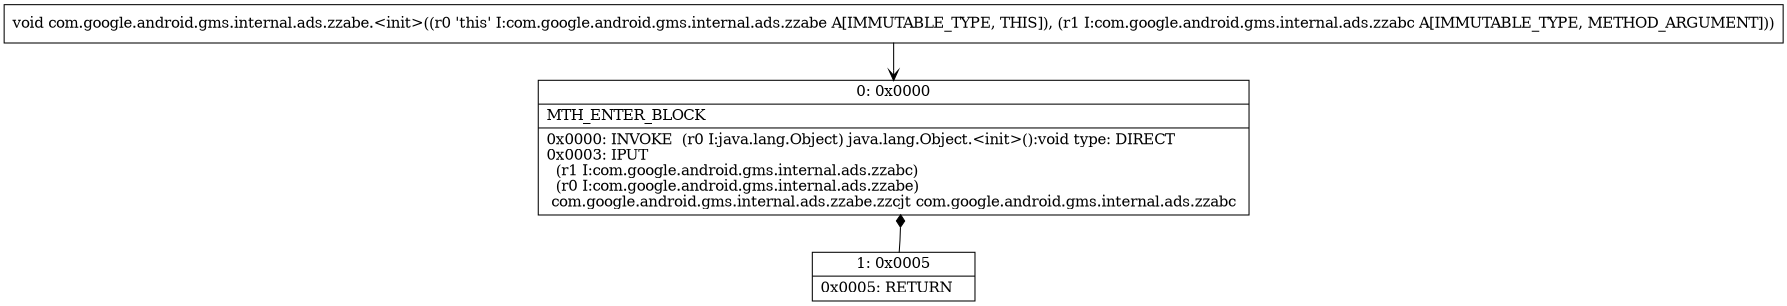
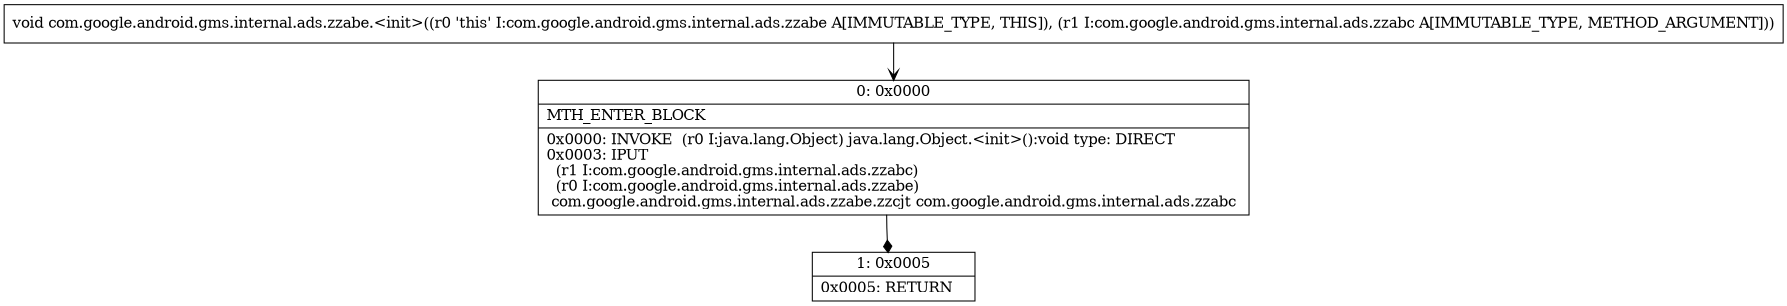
edge "1: 0x0005" -> "0: 0x0000": reversed
